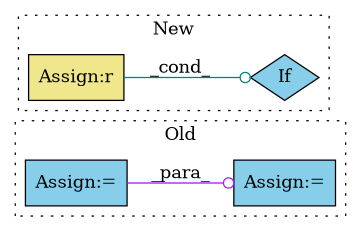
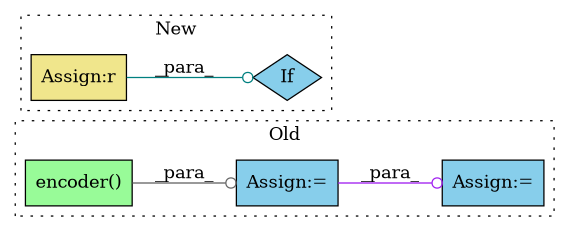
edge "Assign:r" -> "If": label "_cond_" -> "_para_"
node "encoder()": added
